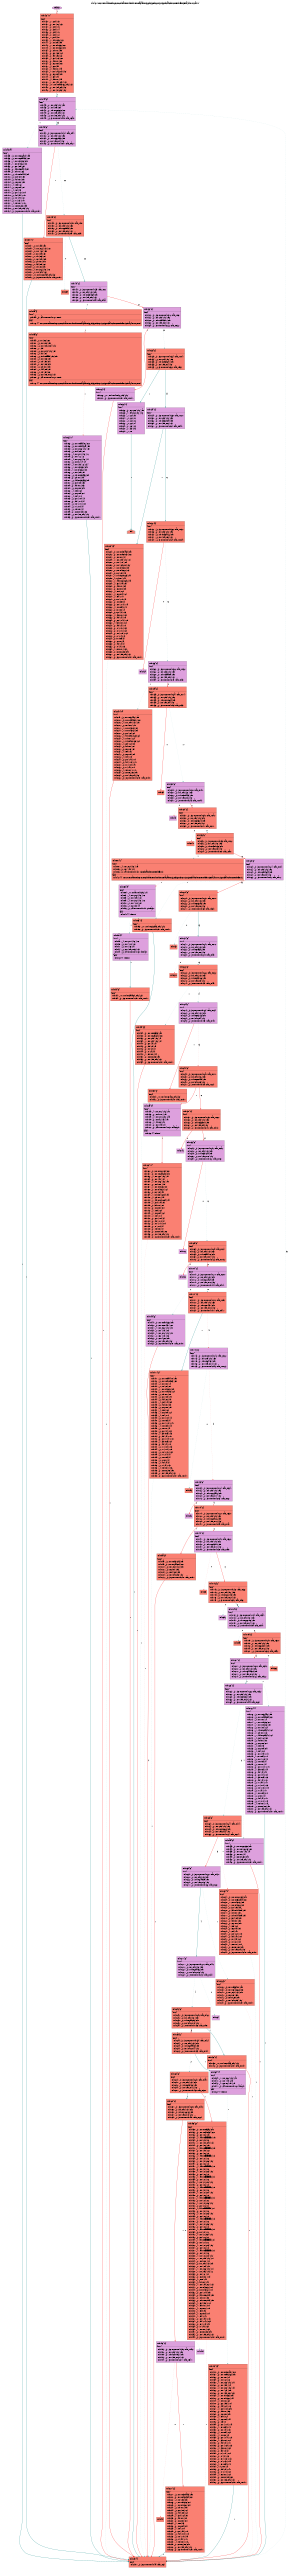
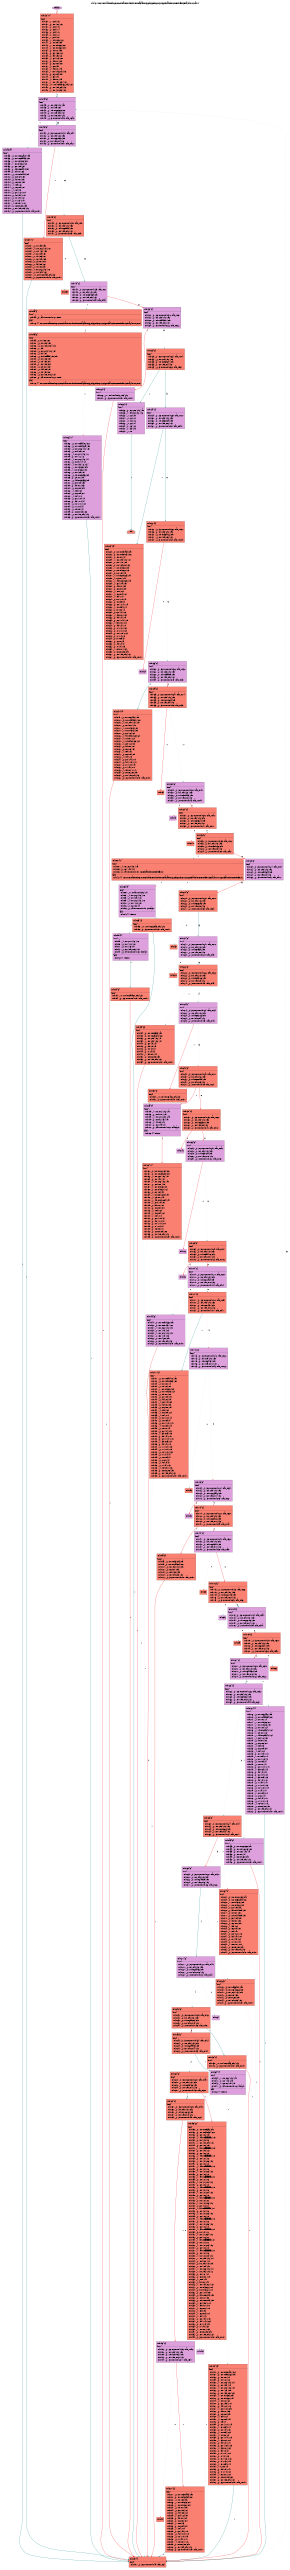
edge "0x401583 [28]" -> "0x4021fb [109]": style dotted -> bold
